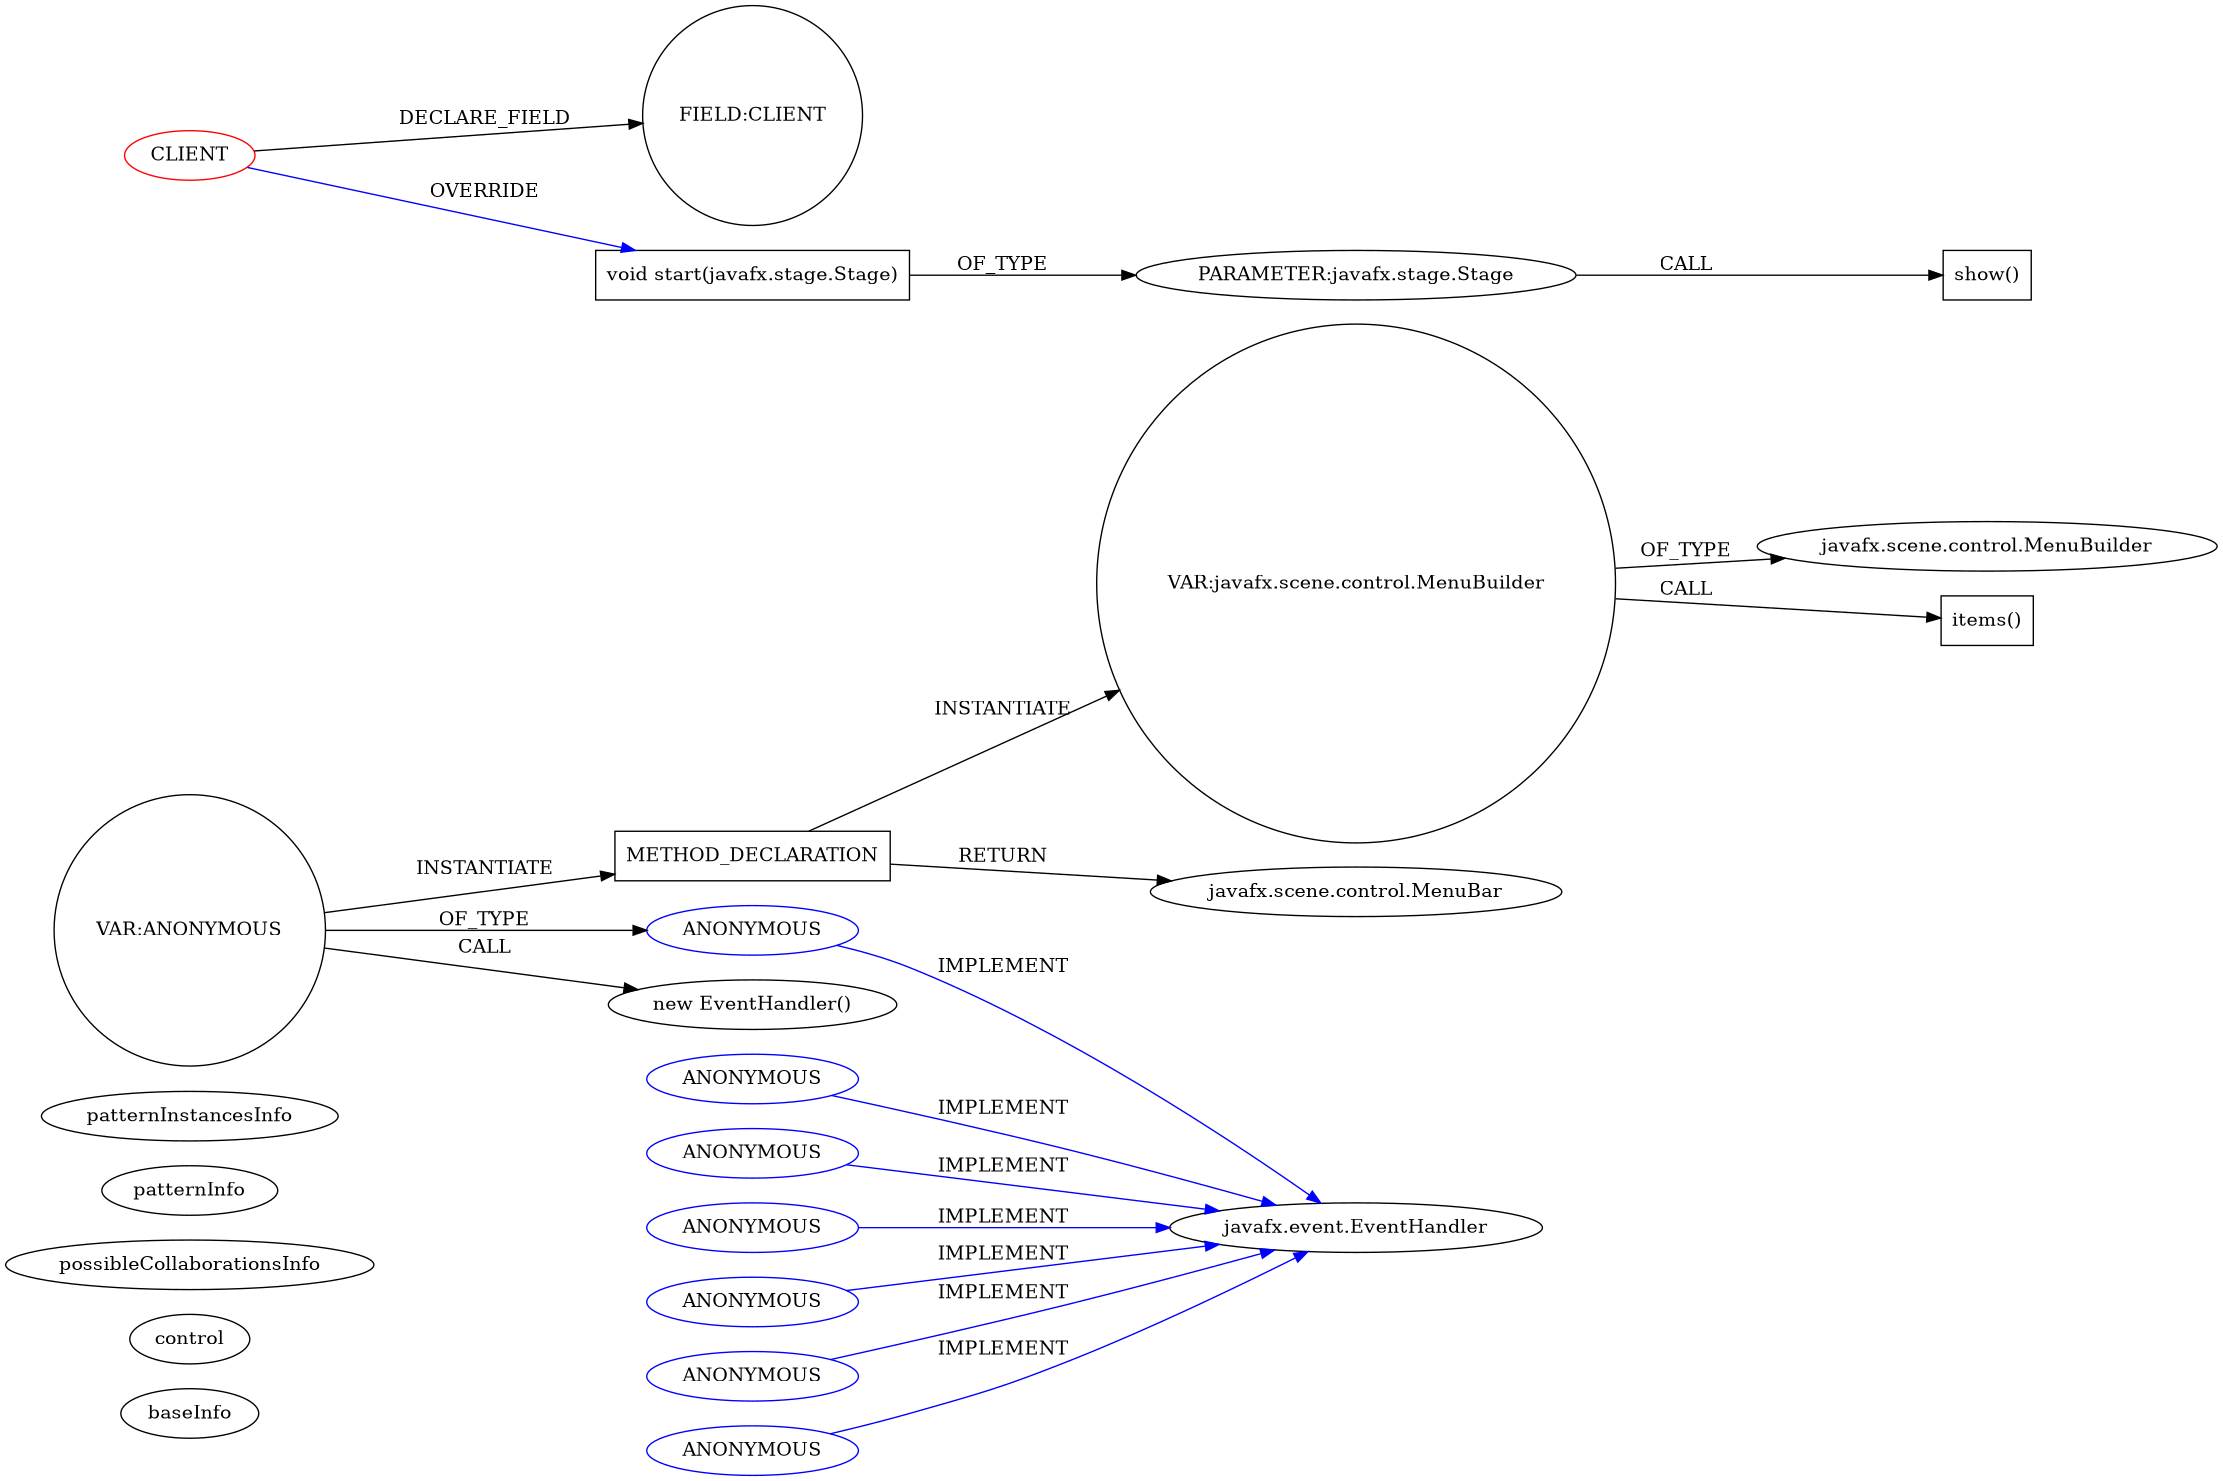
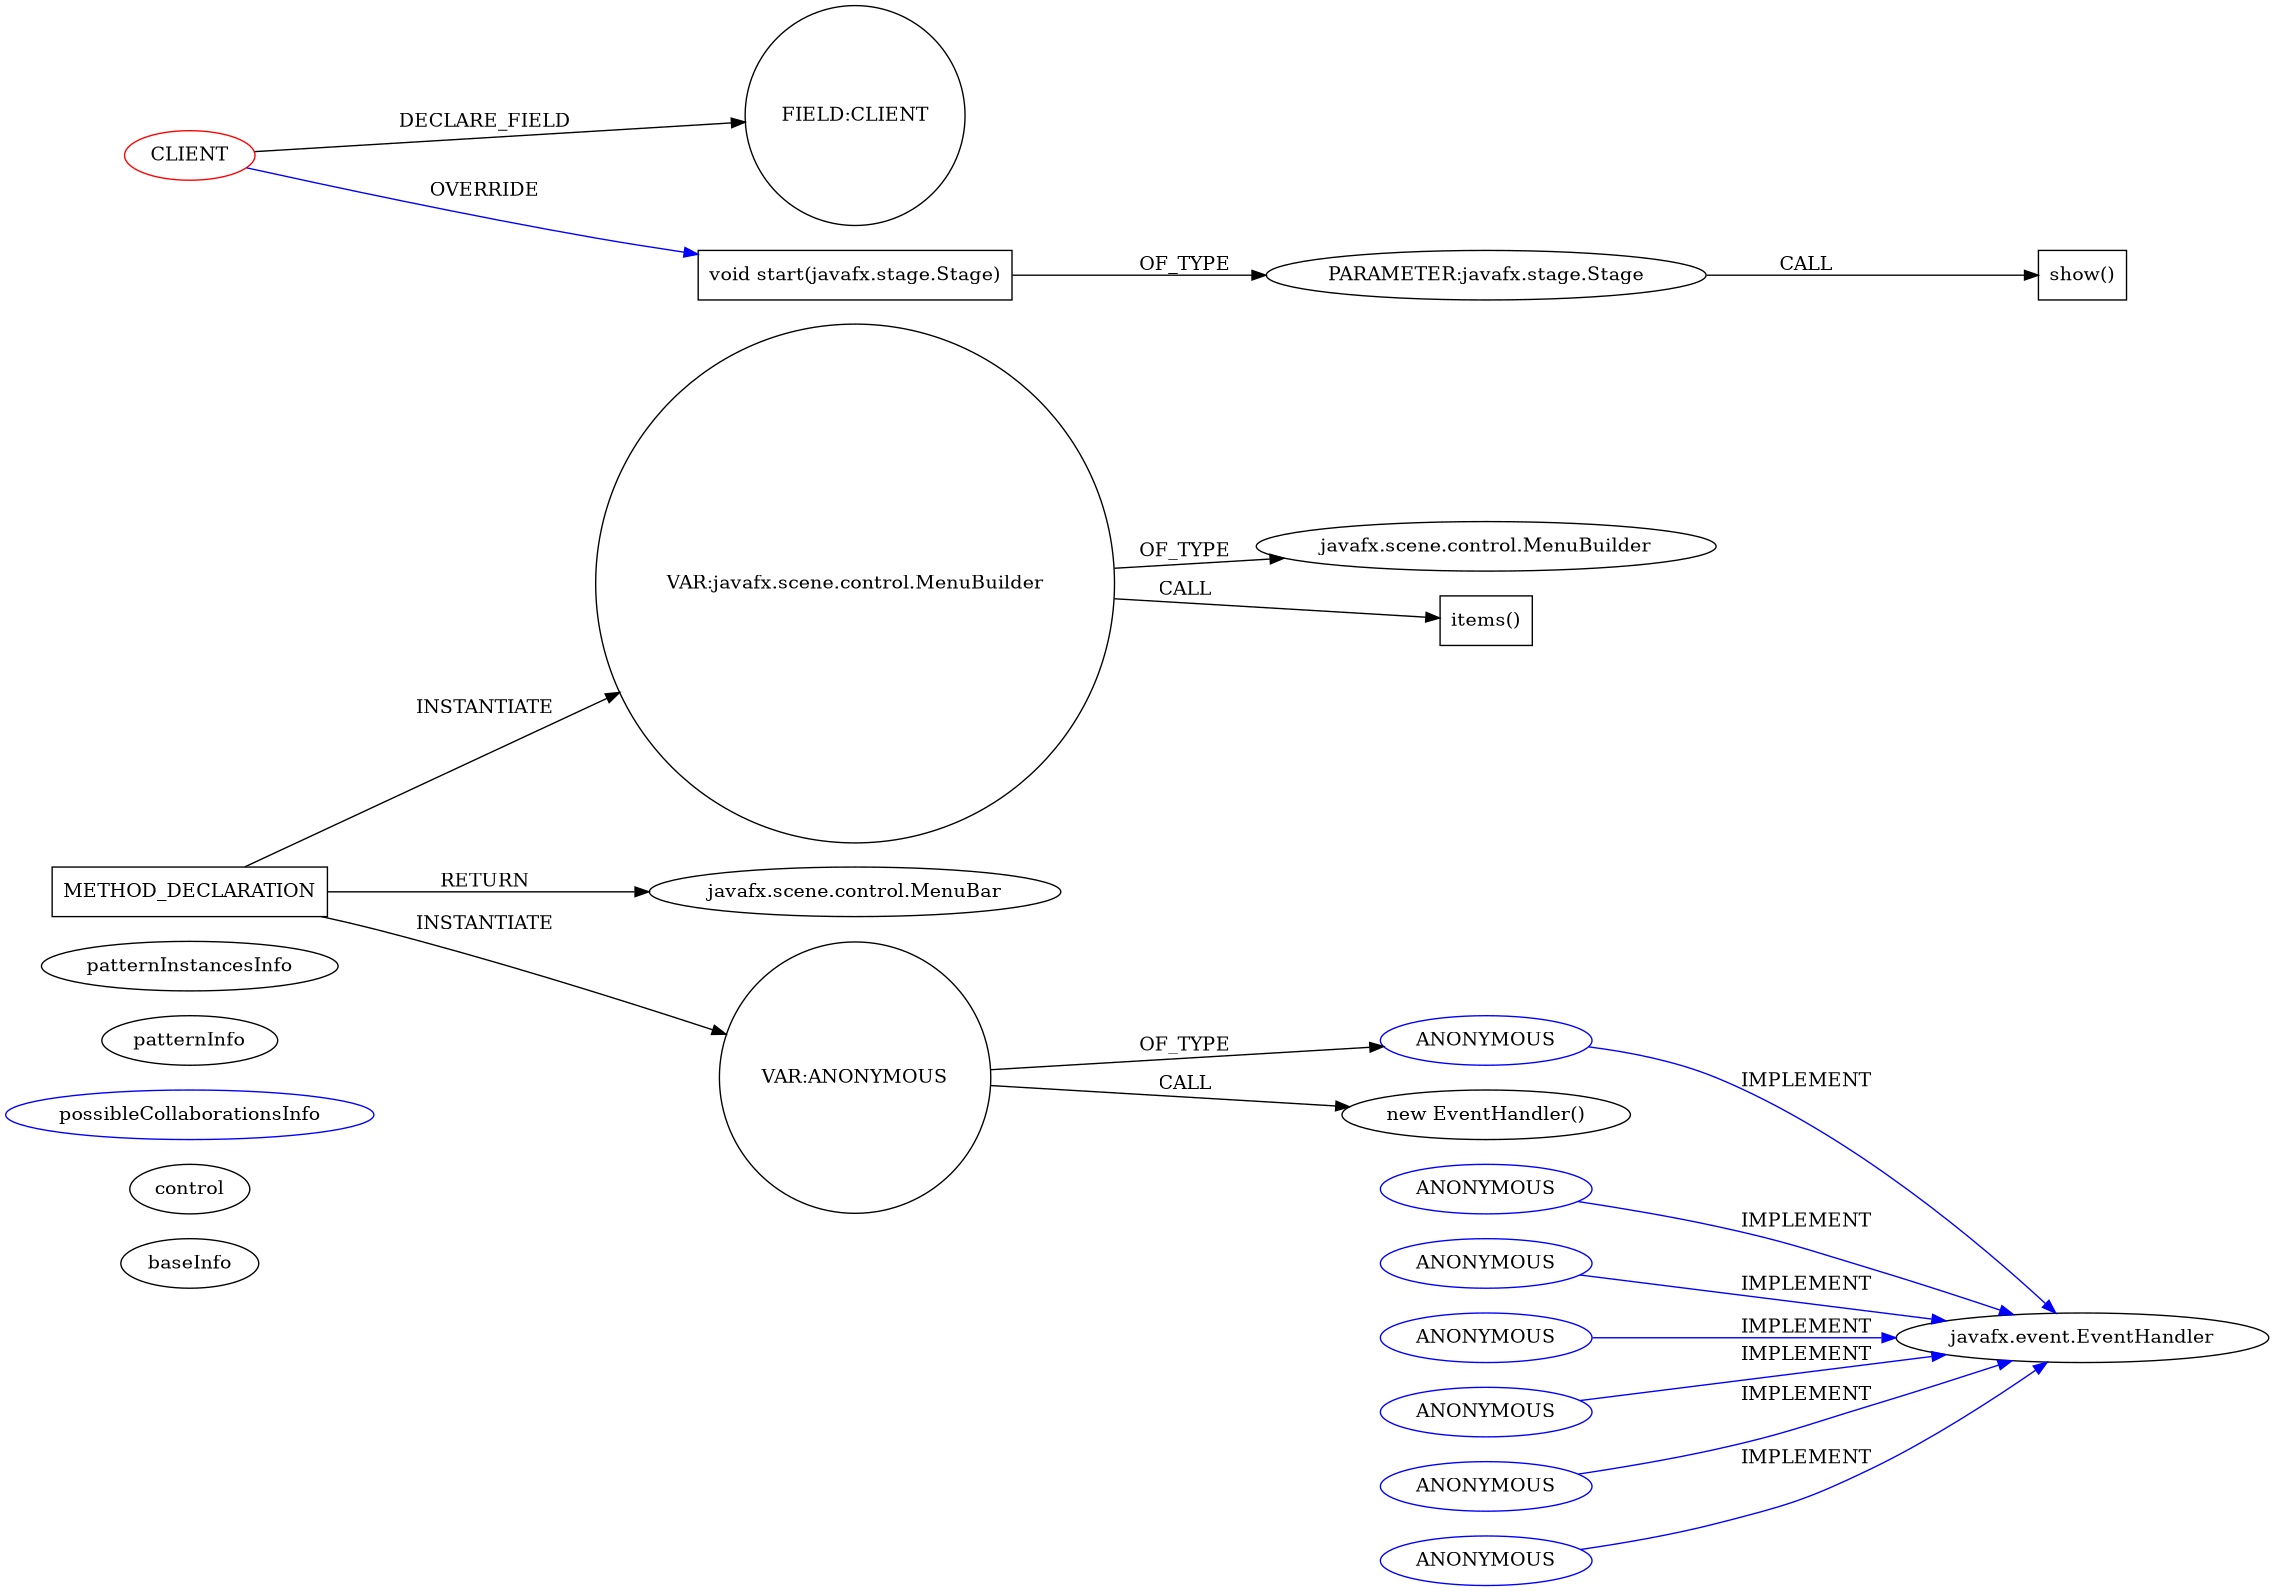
edge "VAR:ANONYMOUS" -> "METHOD_DECLARATION": reversed
node "possibleCollaborationsInfo": color black -> blue
